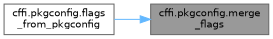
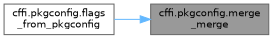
node "cffi.pkgconfig.merge _flags": label "cffi.pkgconfig.merge _flags" -> "cffi.pkgconfig.merge _merge"
